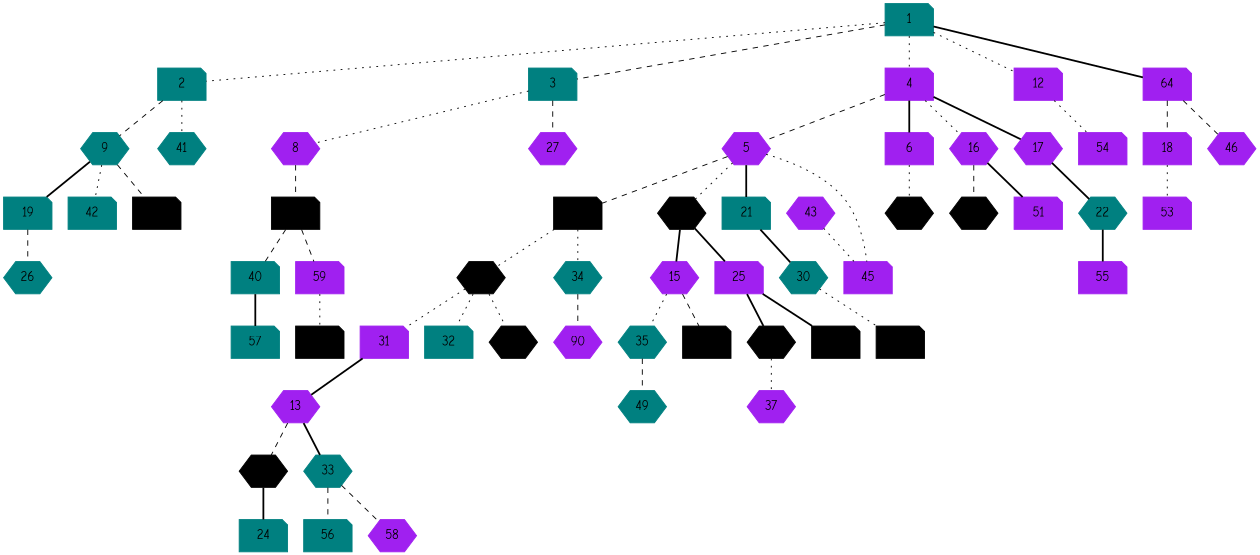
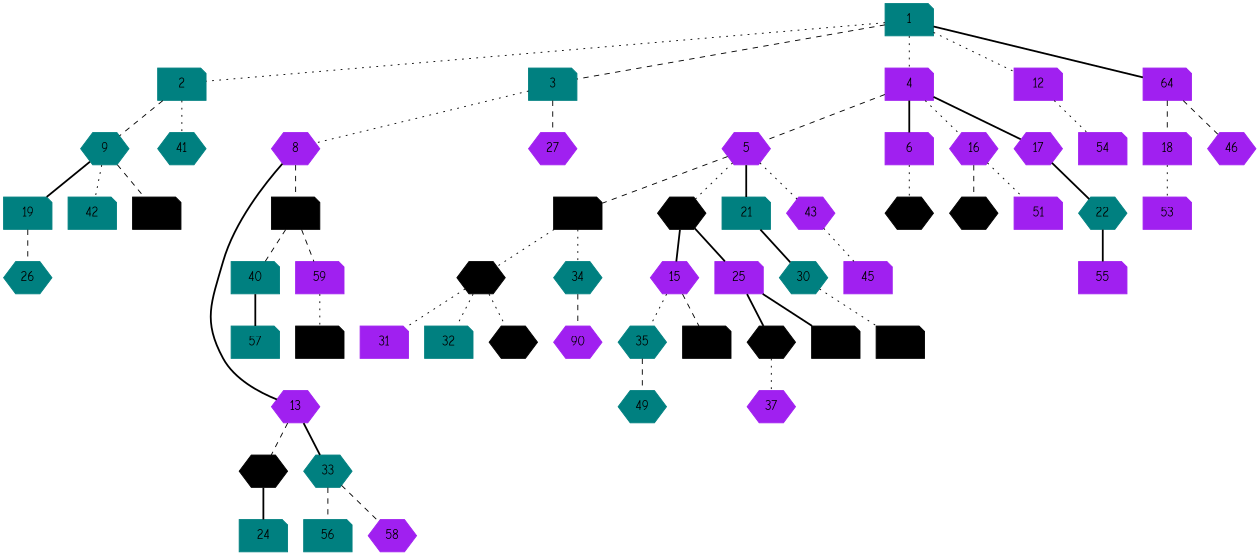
edge "16" -- "51": style bold -> dotted
edge "5" -- "45": now "5" -- "43"
edge "31" -- "13": now "8" -- "13"
